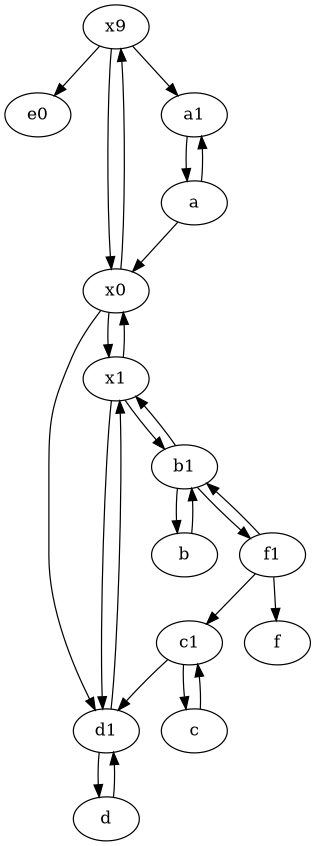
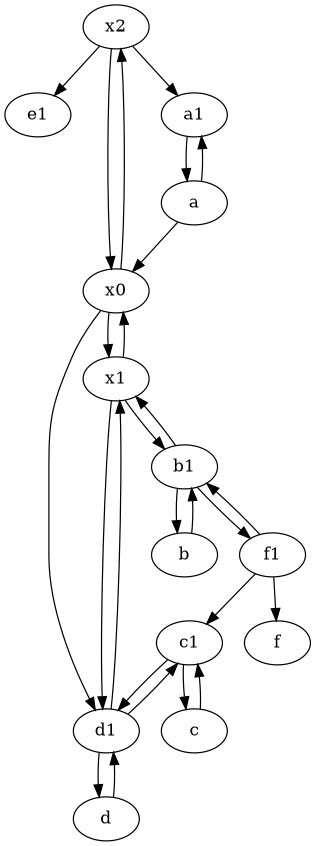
node "x9": label "x9" -> "x2"
node "e0": label "e0" -> "e1"
edge "d1" -> "c1": added
